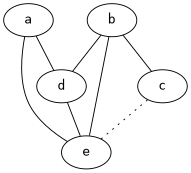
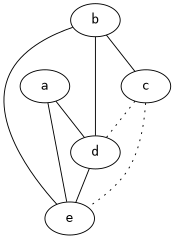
edge "c" -- "d": added
